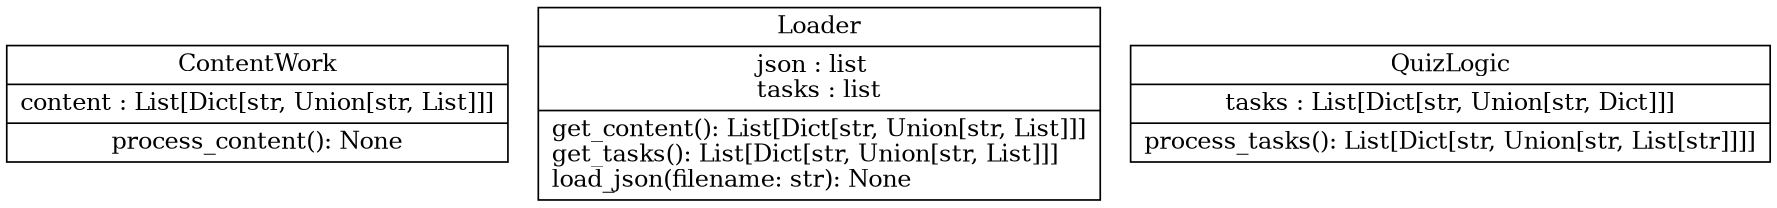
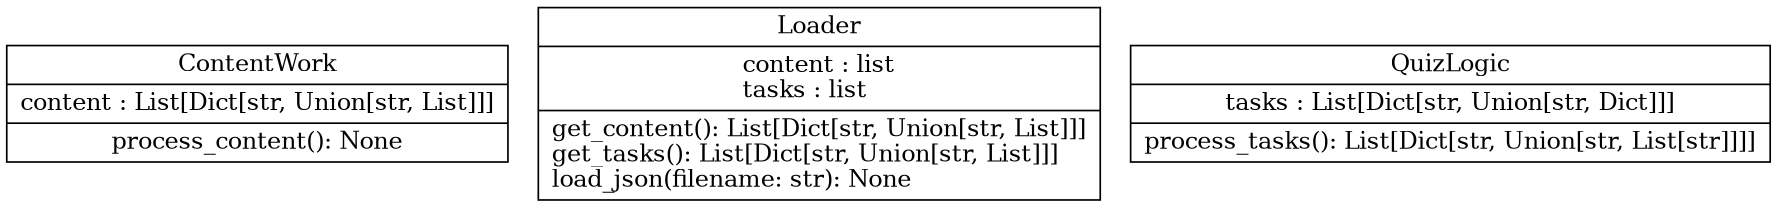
node "Loader": text "json : list" -> "content : list"
